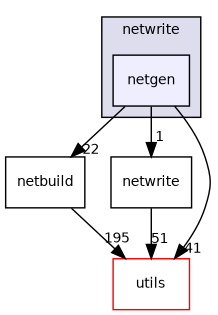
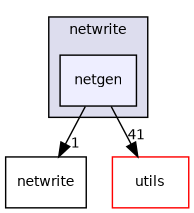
node "netbuild": removed
edge "netwrite" -> "utils": removed
